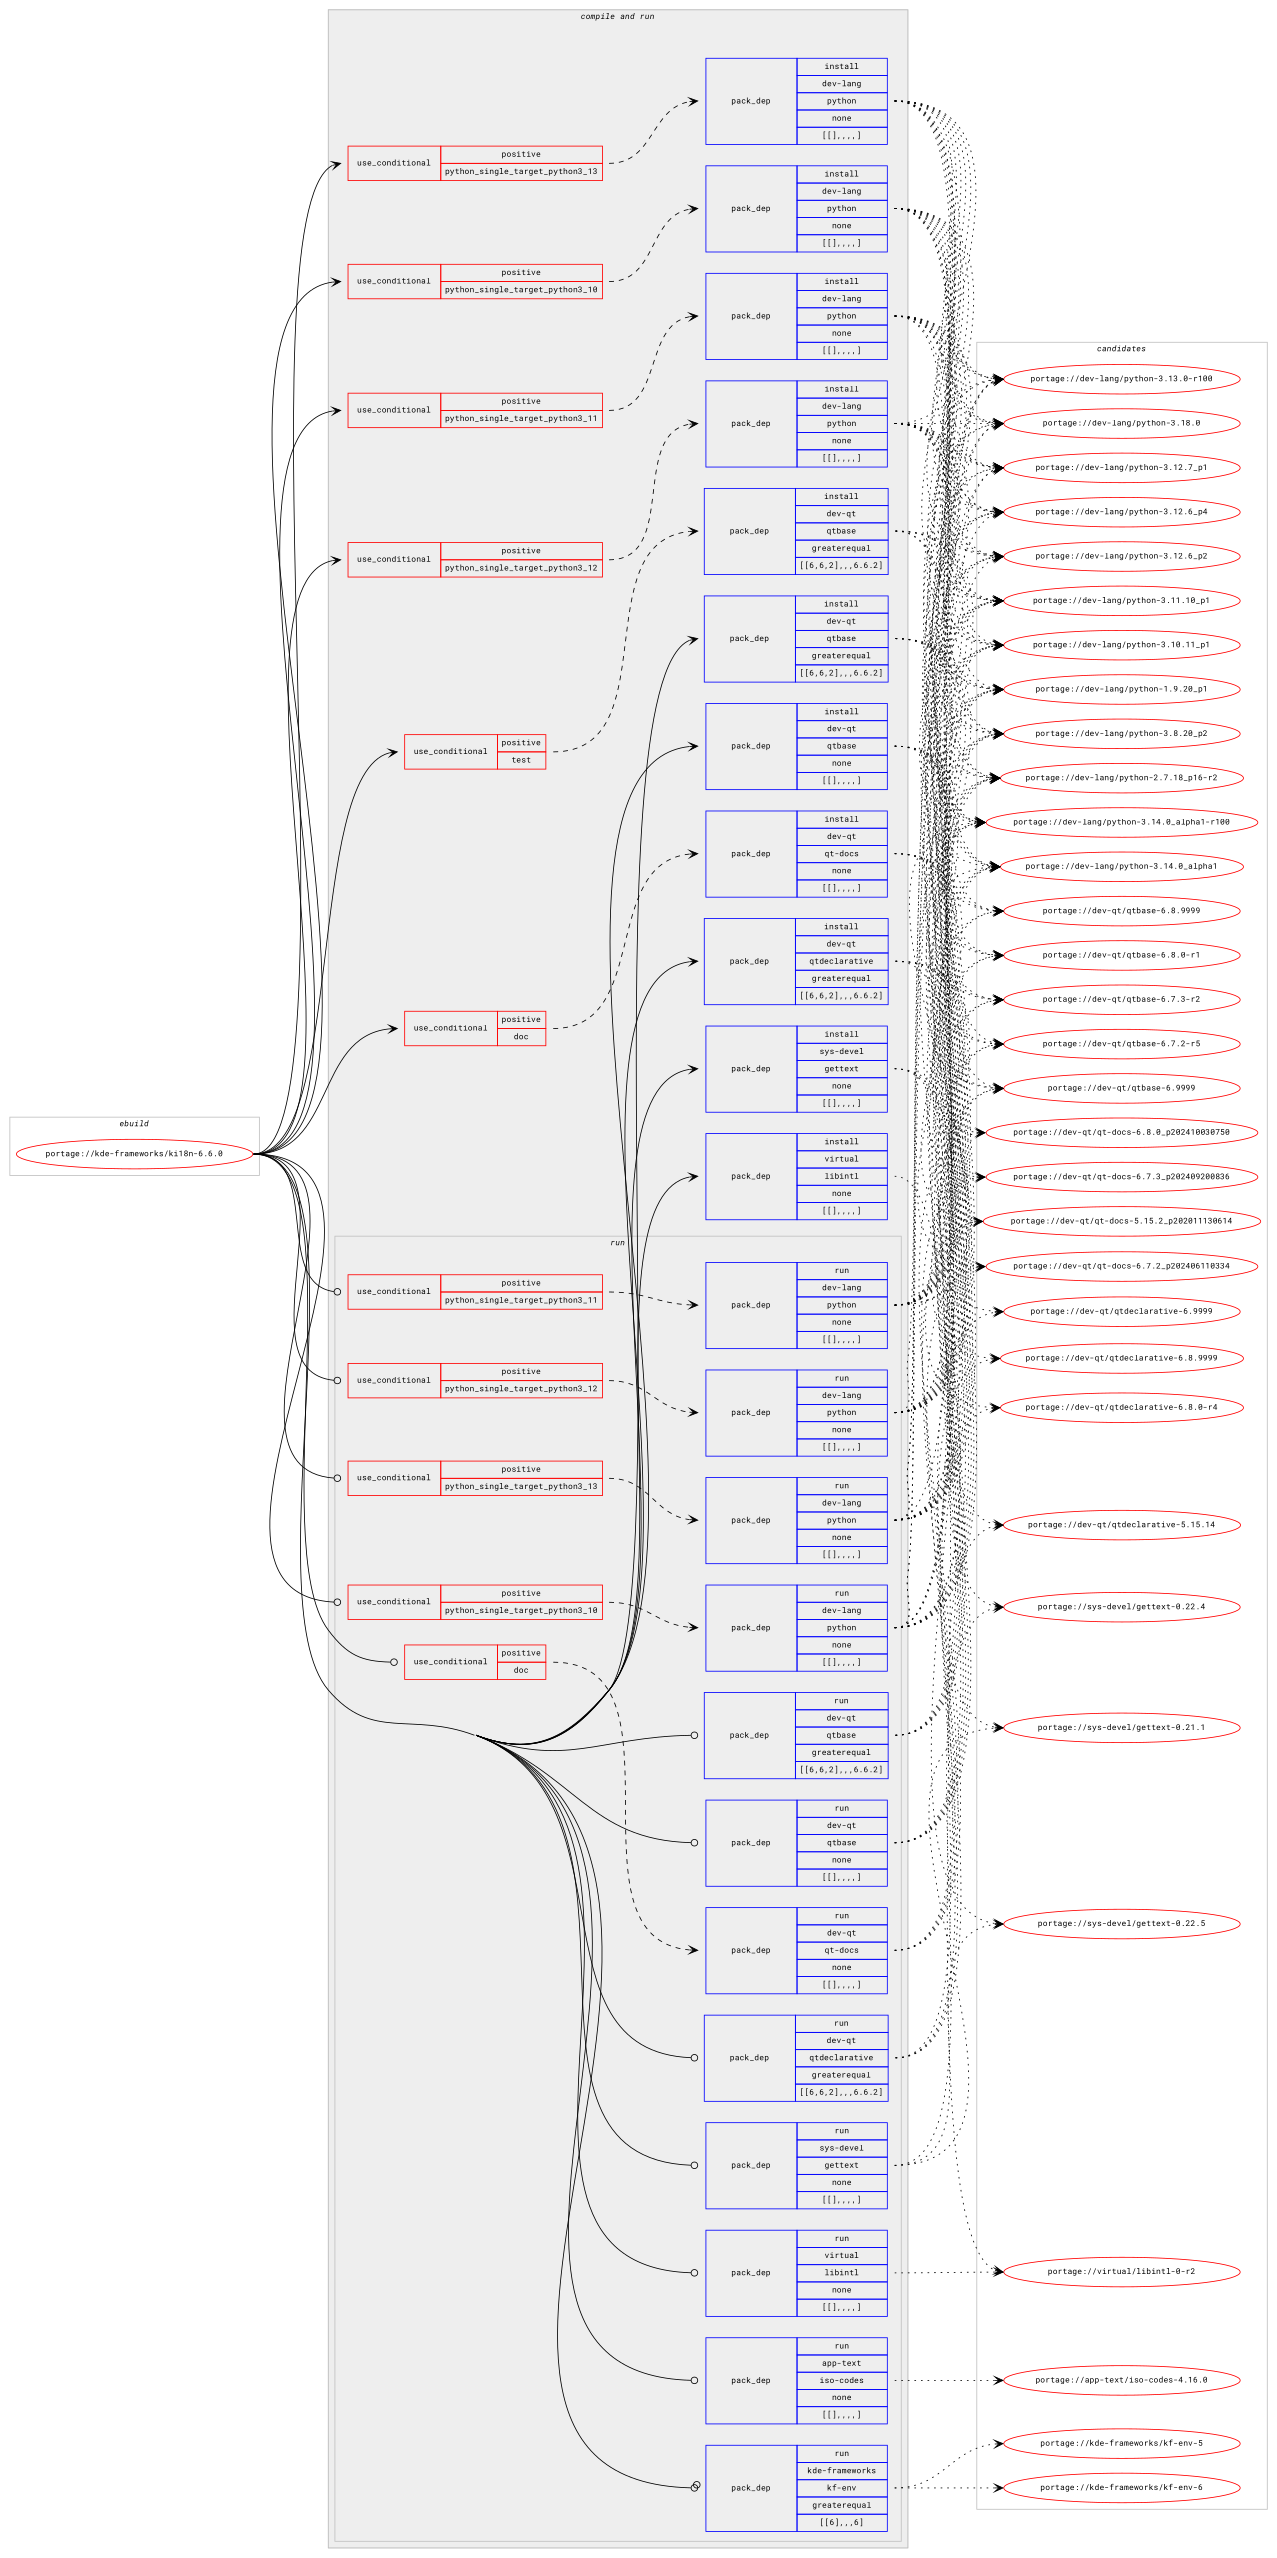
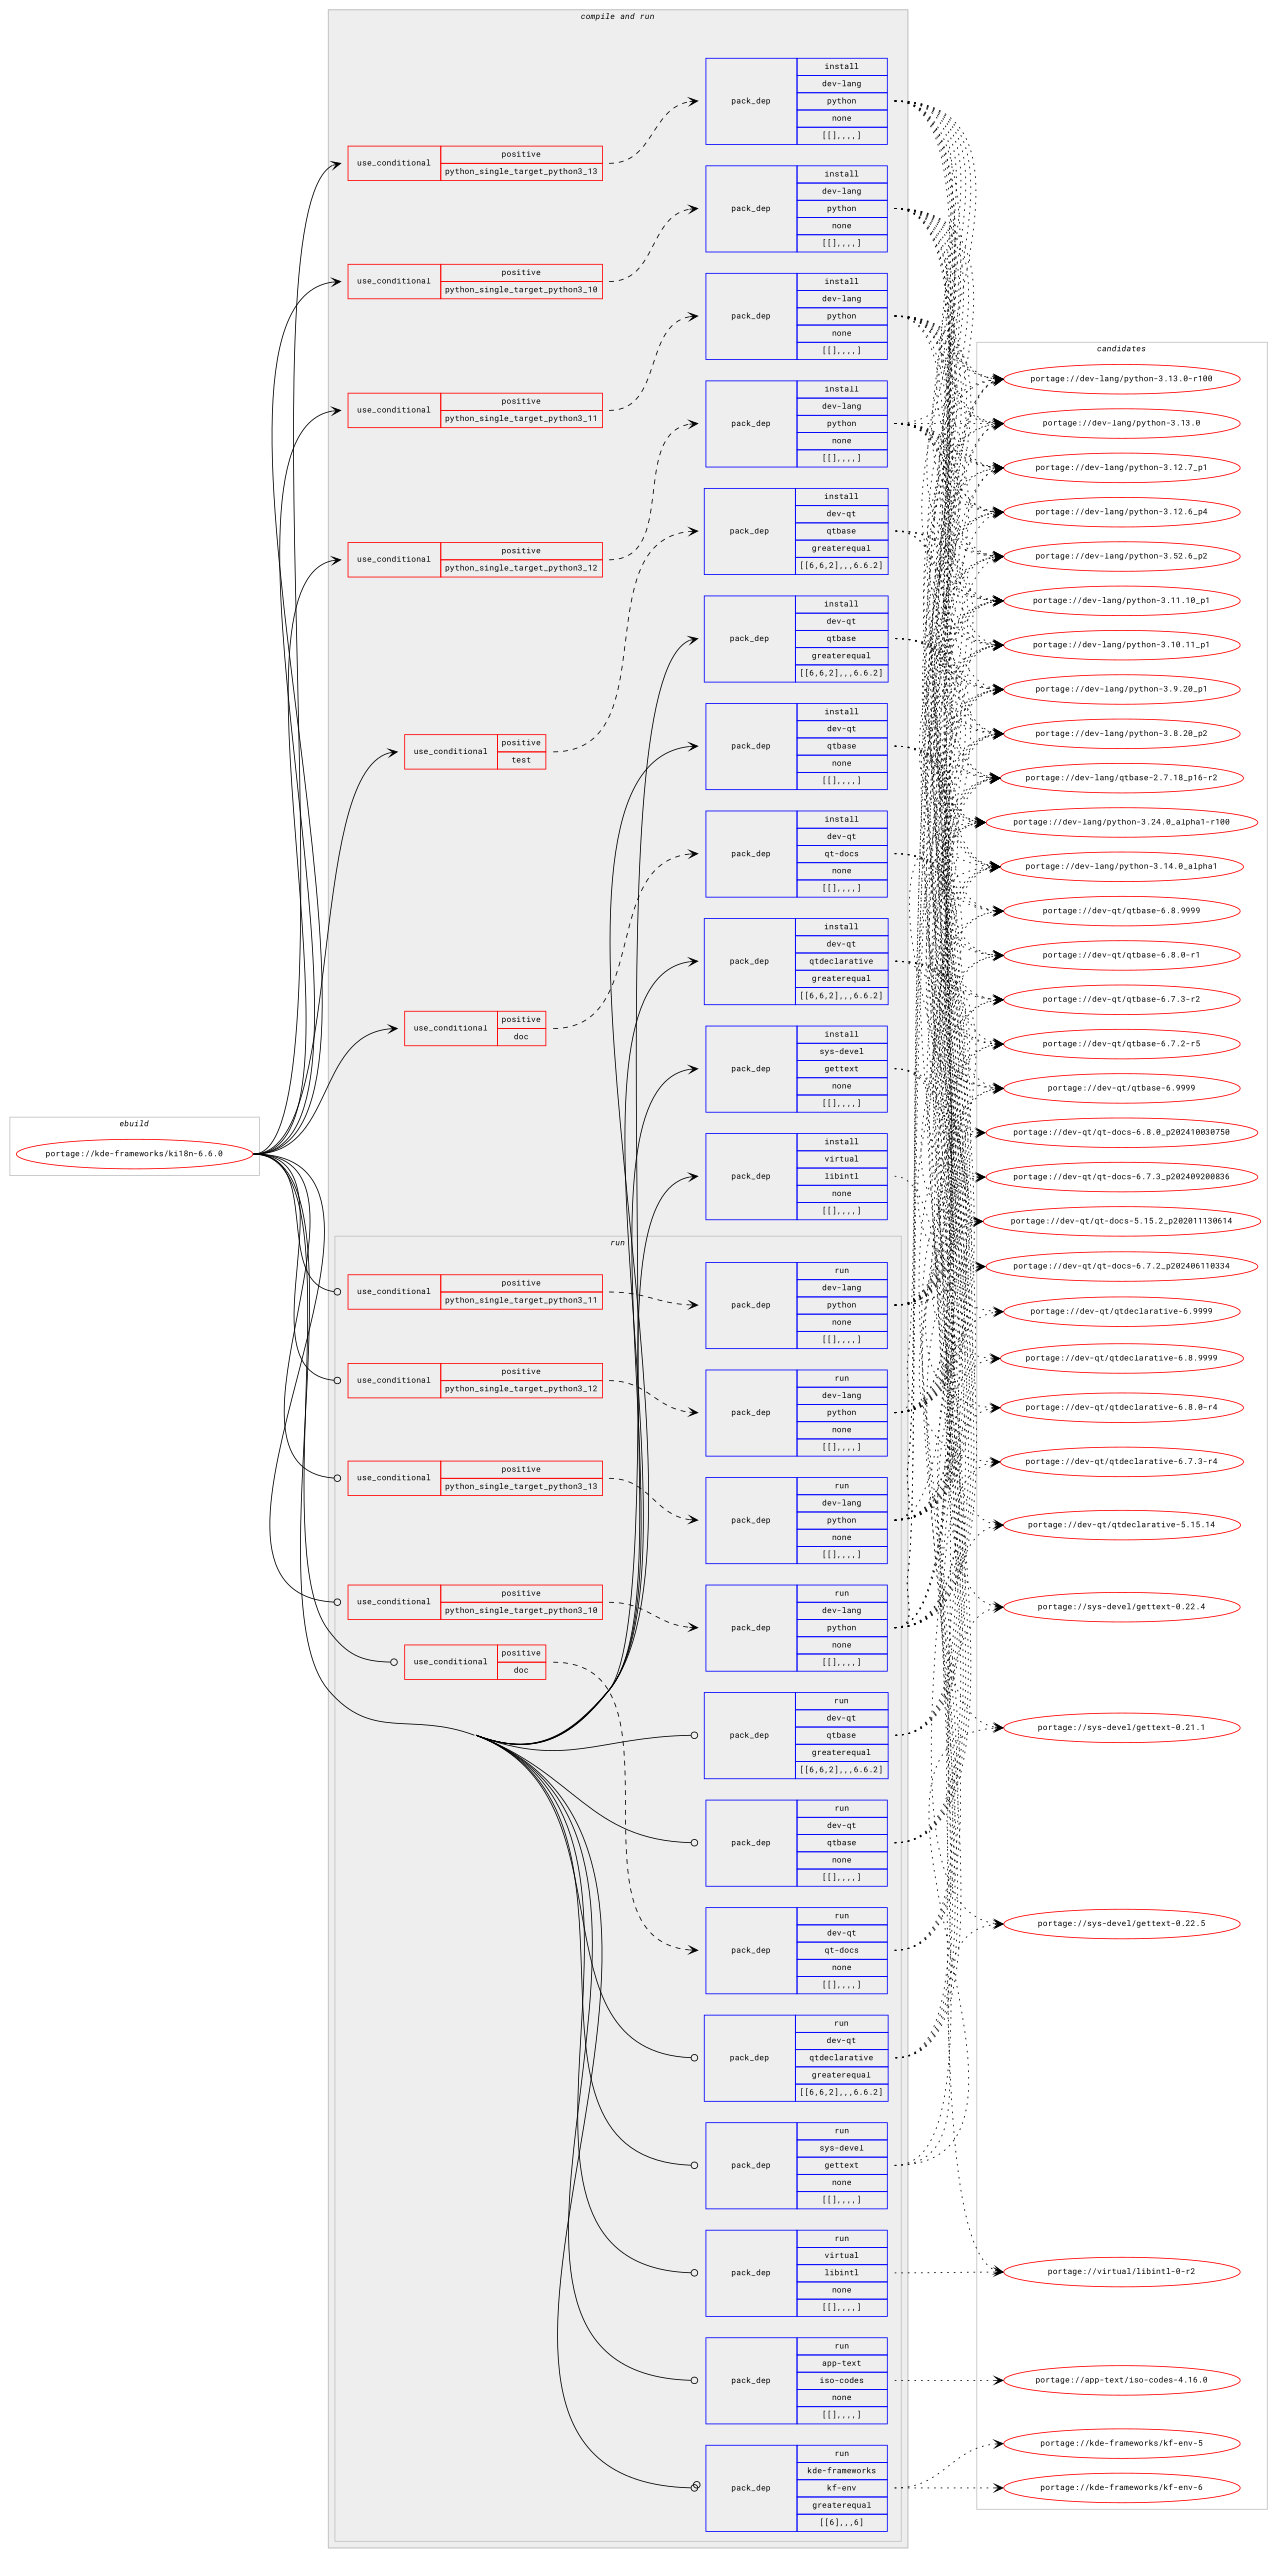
node "portage://dev-lang/python-3.18.0": label "portage://dev-lang/python-3.18.0" -> "portage://dev-lang/python-3.13.0"
node "portage://dev-lang/python-3.12.6_p2": label "portage://dev-lang/python-3.12.6_p2" -> "portage://dev-lang/python-3.52.6_p2"
node "portage://dev-lang/python-1.9.20_p1": label "portage://dev-lang/python-1.9.20_p1" -> "portage://dev-lang/python-3.9.20_p1"
node "portage://dev-lang/python-2.7.18_p16-r2": label "portage://dev-lang/python-2.7.18_p16-r2" -> "portage://dev-lang/qtbase-2.7.18_p16-r2"
node "portage://dev-lang/python-3.14.0_alpha1-r100": label "portage://dev-lang/python-3.14.0_alpha1-r100" -> "portage://dev-lang/python-3.24.0_alpha1-r100"
node "portage://dev-qt/qtdeclarative-6.7.3-r4": added
